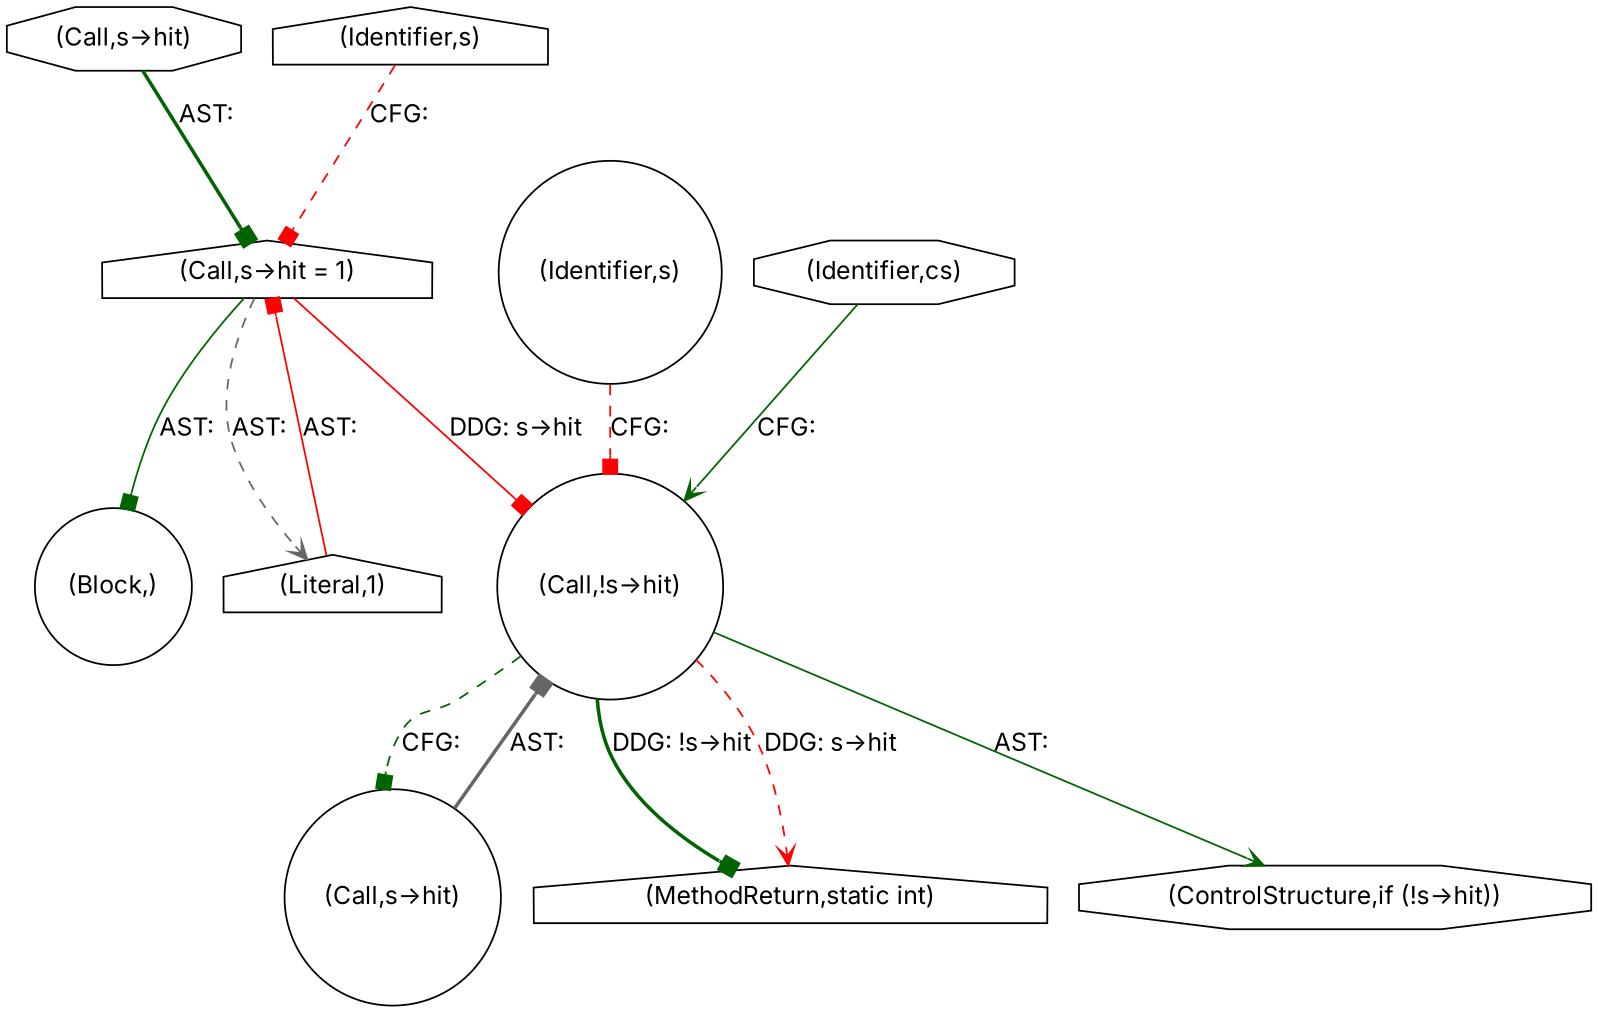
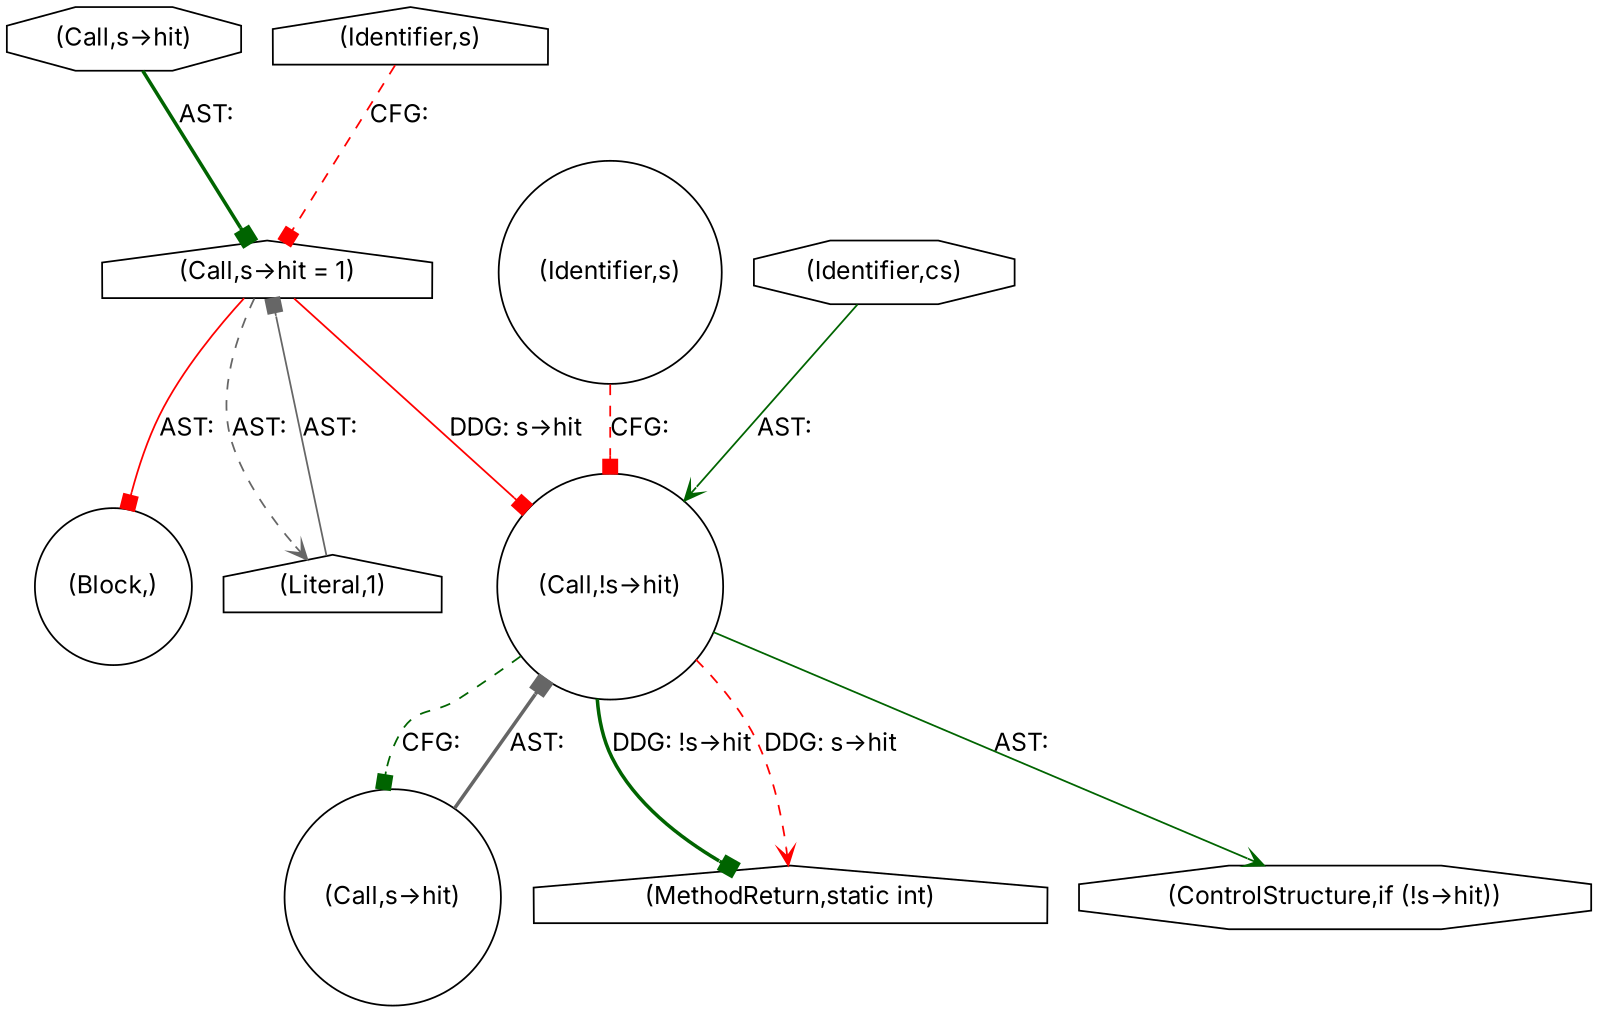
edge "(Call,s->hit = 1)" -> "(Block,)": color darkgreen -> red
edge "(Identifier,cs)" -> "(Call,!s->hit)": label "CFG: " -> "AST: "
edge "(Literal,1)" -> "(Call,s->hit = 1)": color red -> gray40
